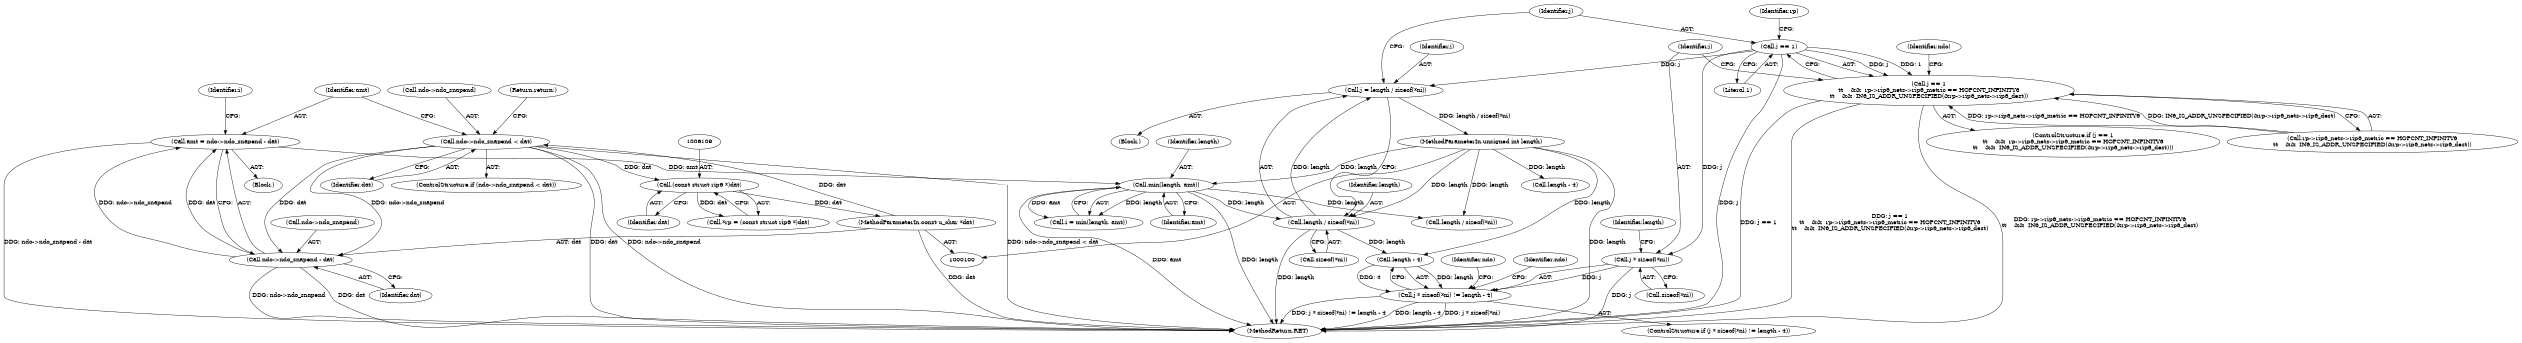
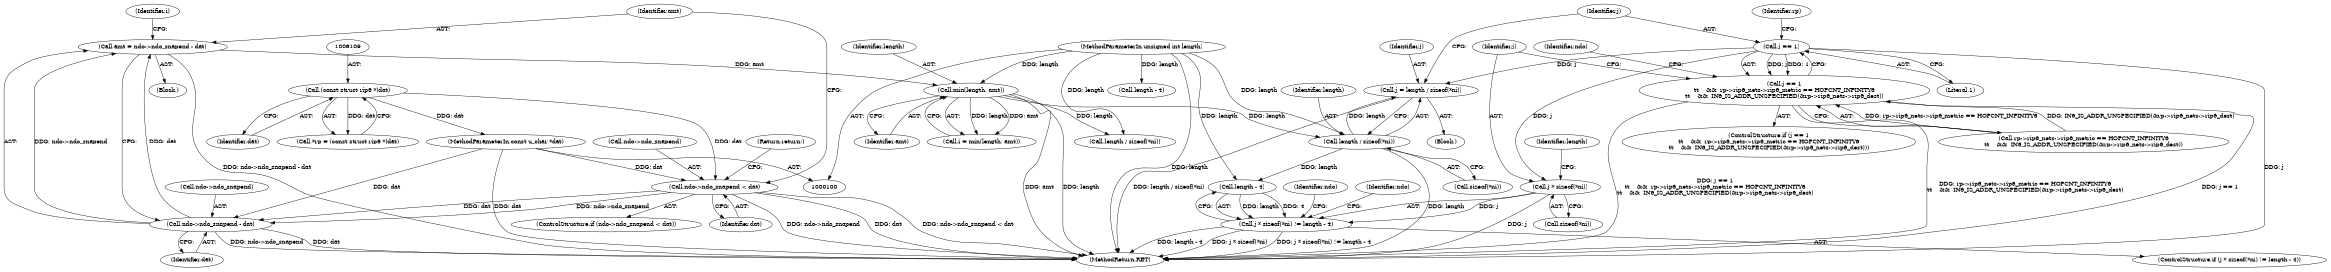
edge "(Call,j = length / sizeof(*ni))" -> "(MethodParameterIn,unsigned int length)": now "(Call,j = length / sizeof(*ni))" -> "(MethodReturn,RET)"
edge "(Call,ndo->ndo_snapend < dat)" -> "(Call,(const struct rip6 *)dat)": reversed
edge "(MethodParameterIn,const u_char *dat)" -> "(Call,ndo->ndo_snapend - dat)": label "AST: dat" -> "DDG: dat"
